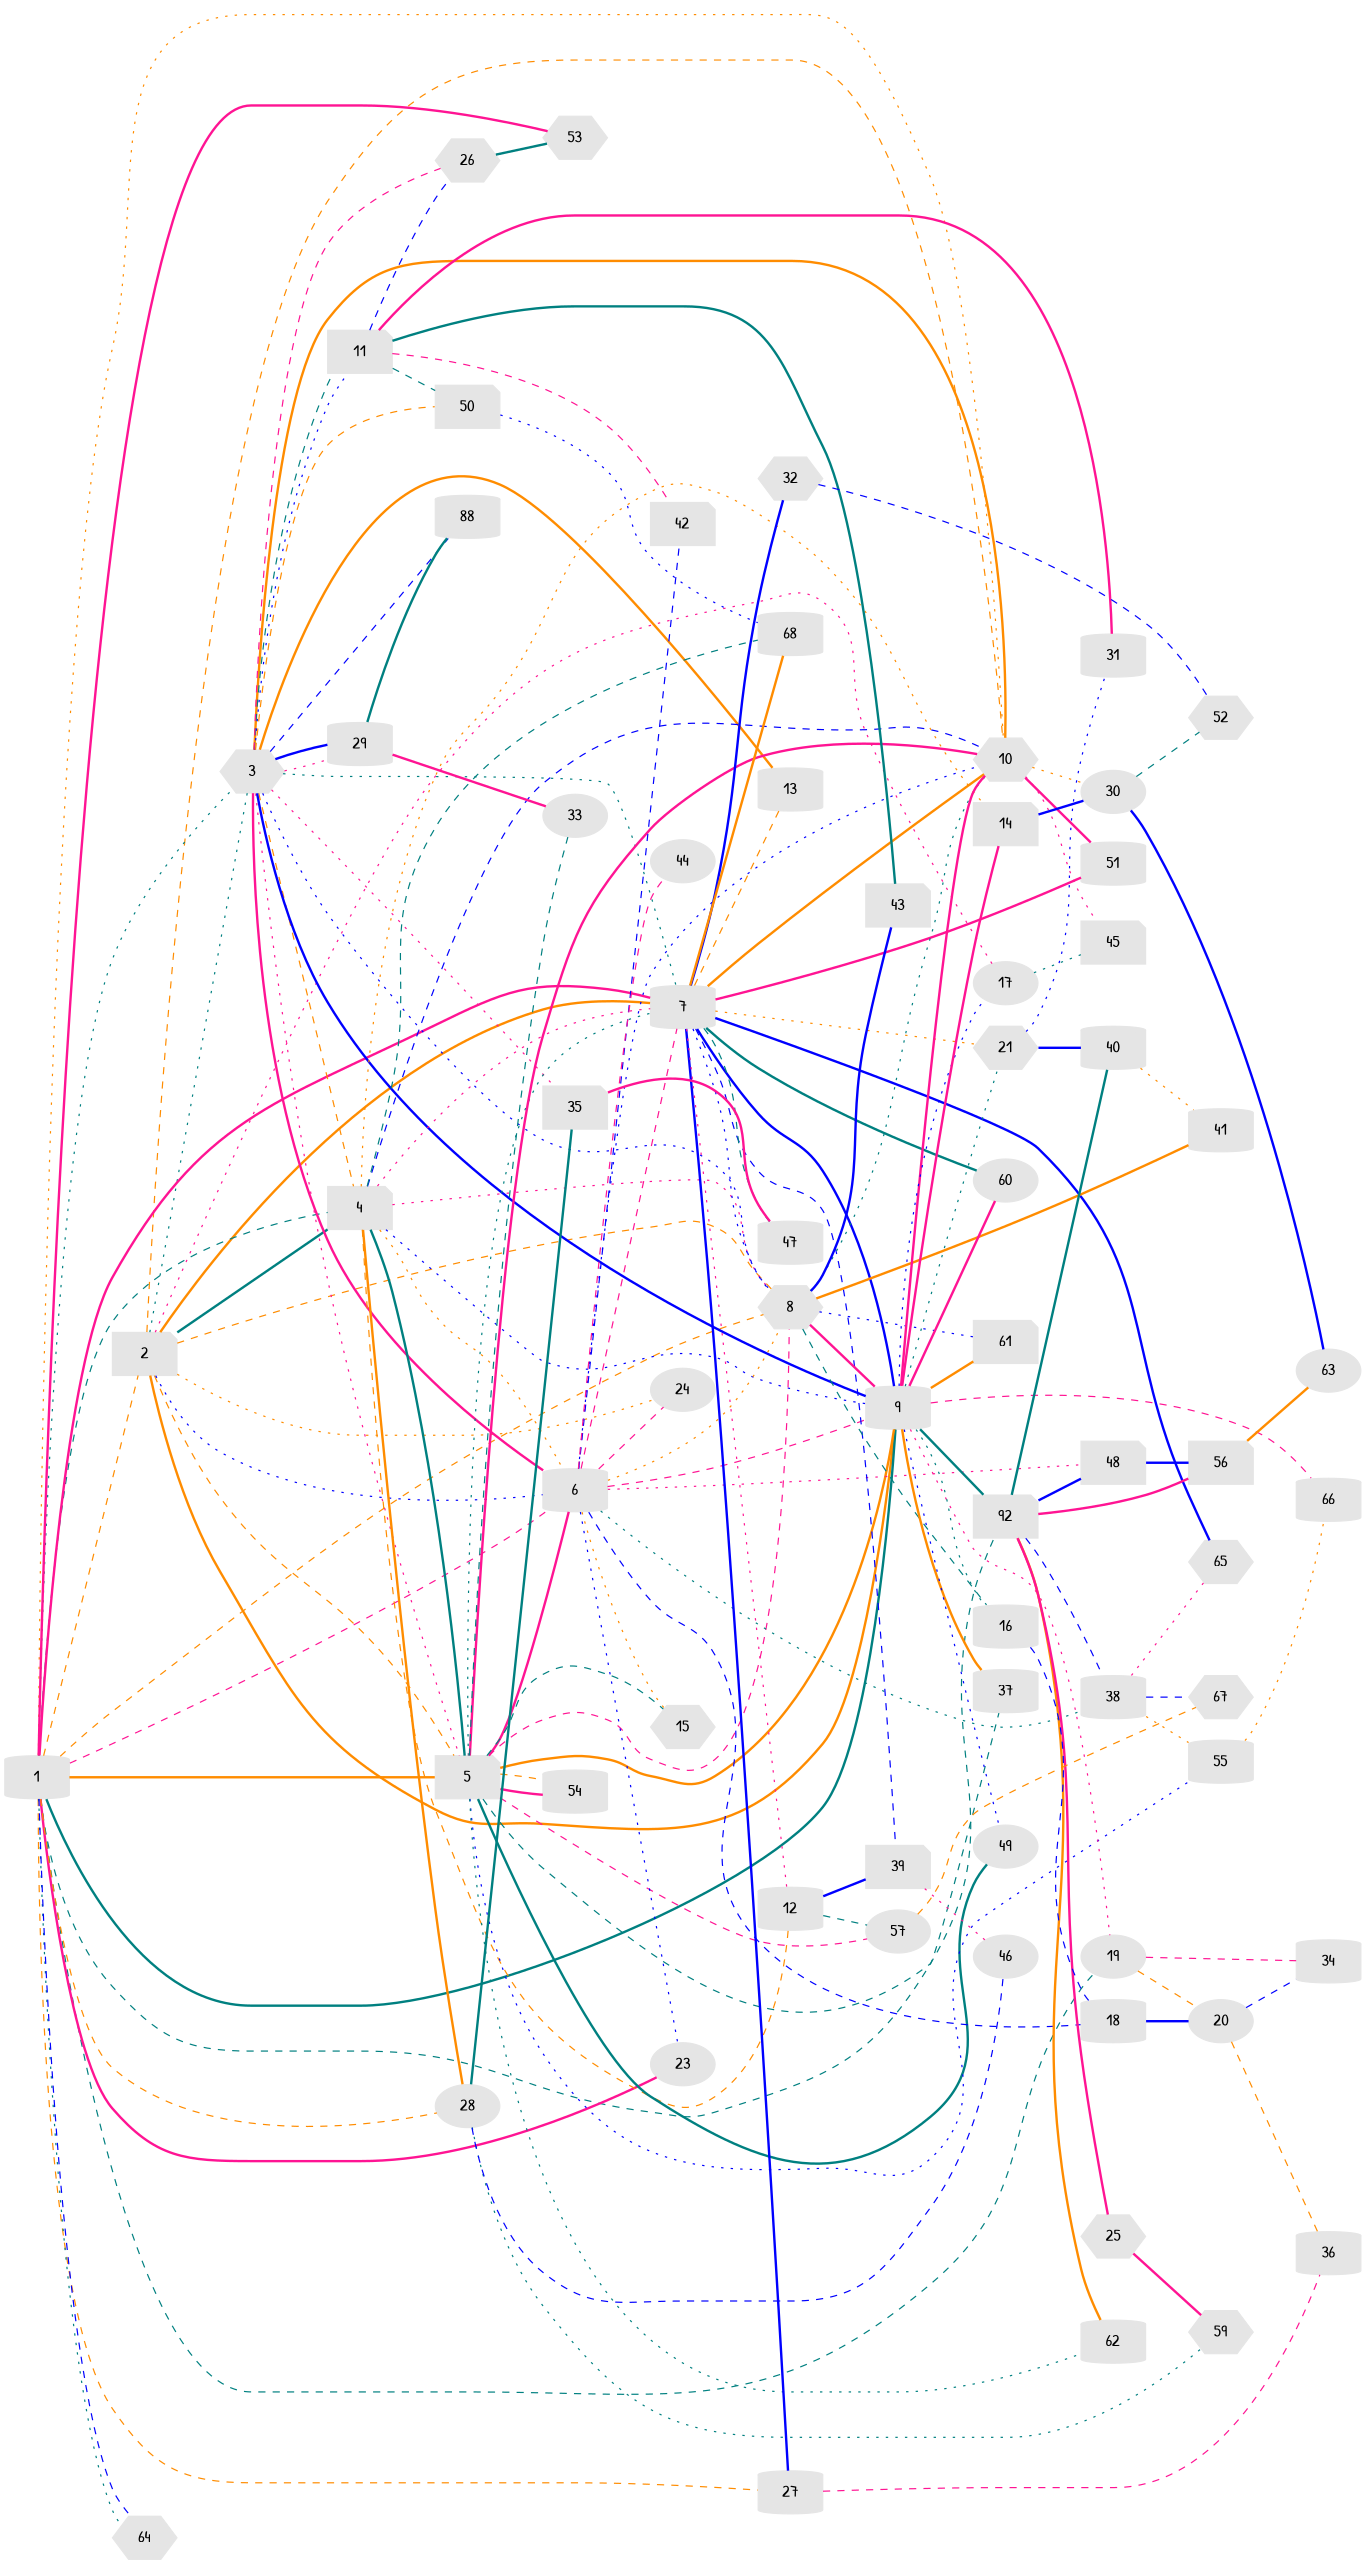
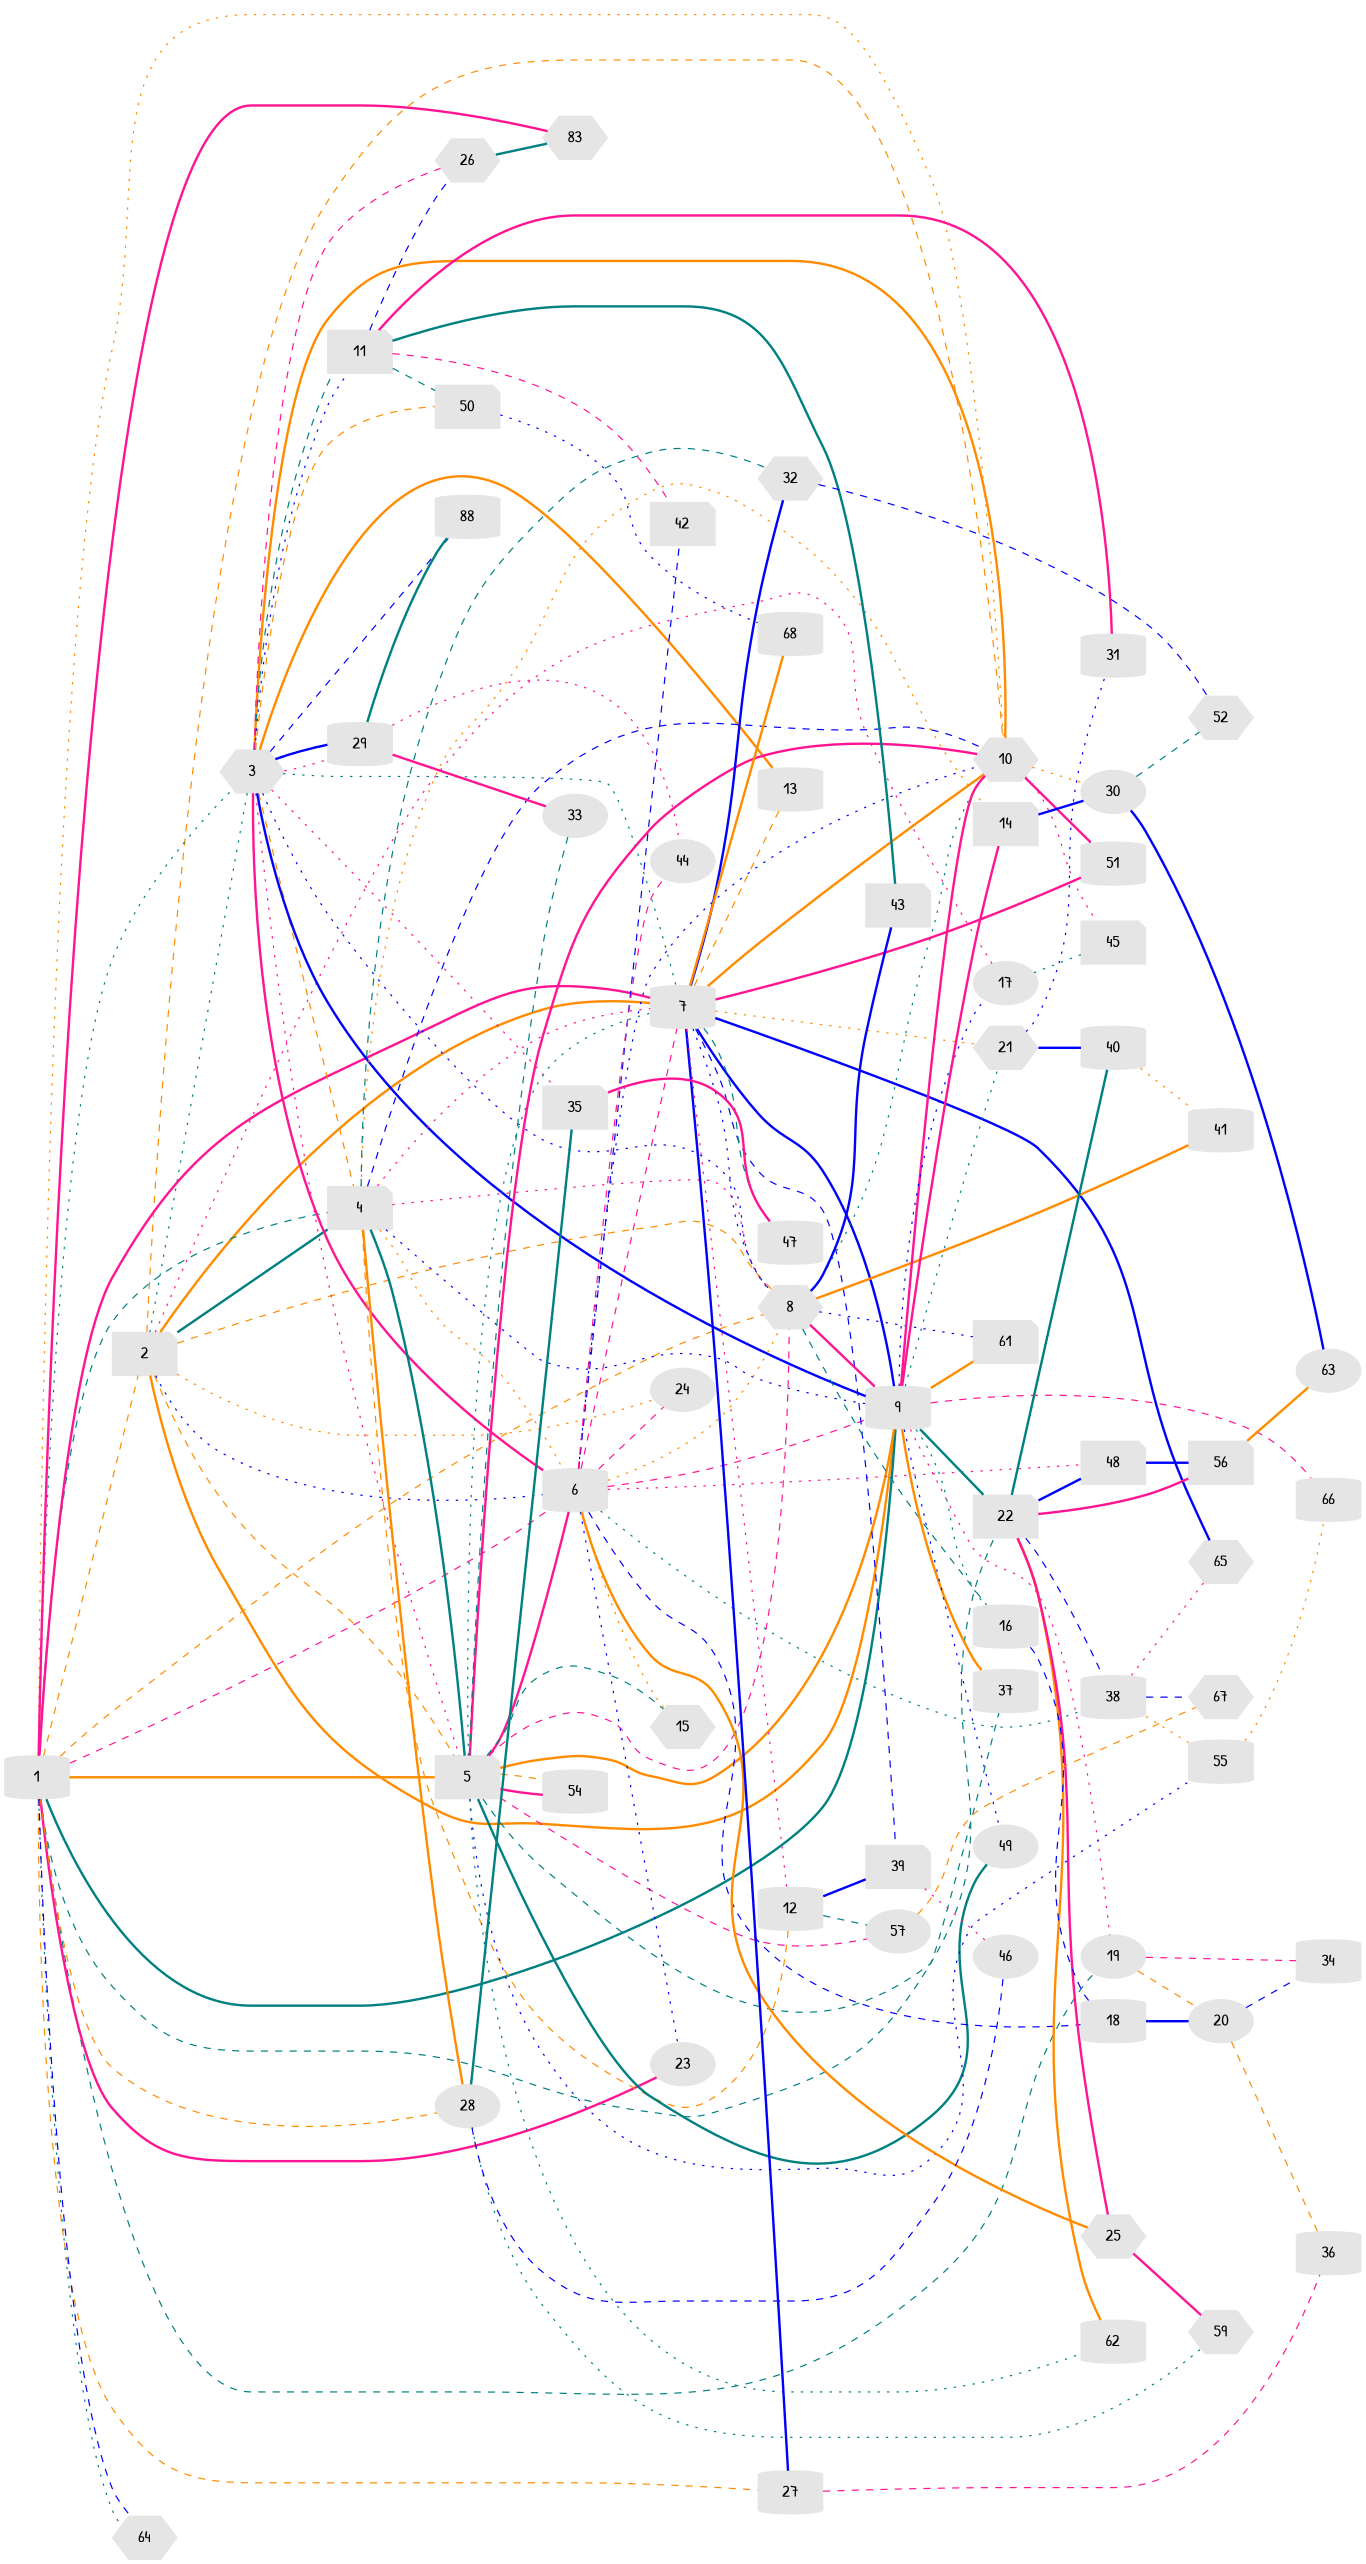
node "53": label "53" -> "83"
edge "29" -- "44": added
edge "68" -- "4": now "32" -- "4"
node "60": removed
node "92": label "92" -> "22"
edge "6" -- "25": added
